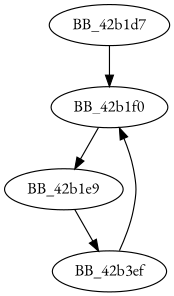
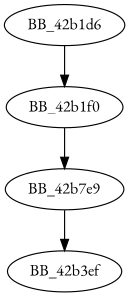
node "BB_42b1d7": label "BB_42b1d7" -> "BB_42b1d6"
node "BB_42b1e9": label "BB_42b1e9" -> "BB_42b7e9"
edge "BB_42b3ef" -> "BB_42b1f0": removed
